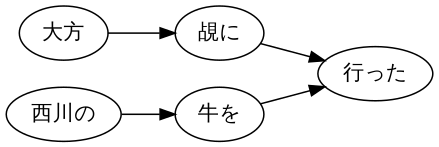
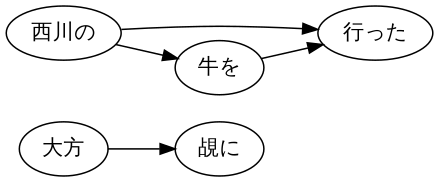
edge "覘に" -> "行った": now "西川の" -> "行った"
